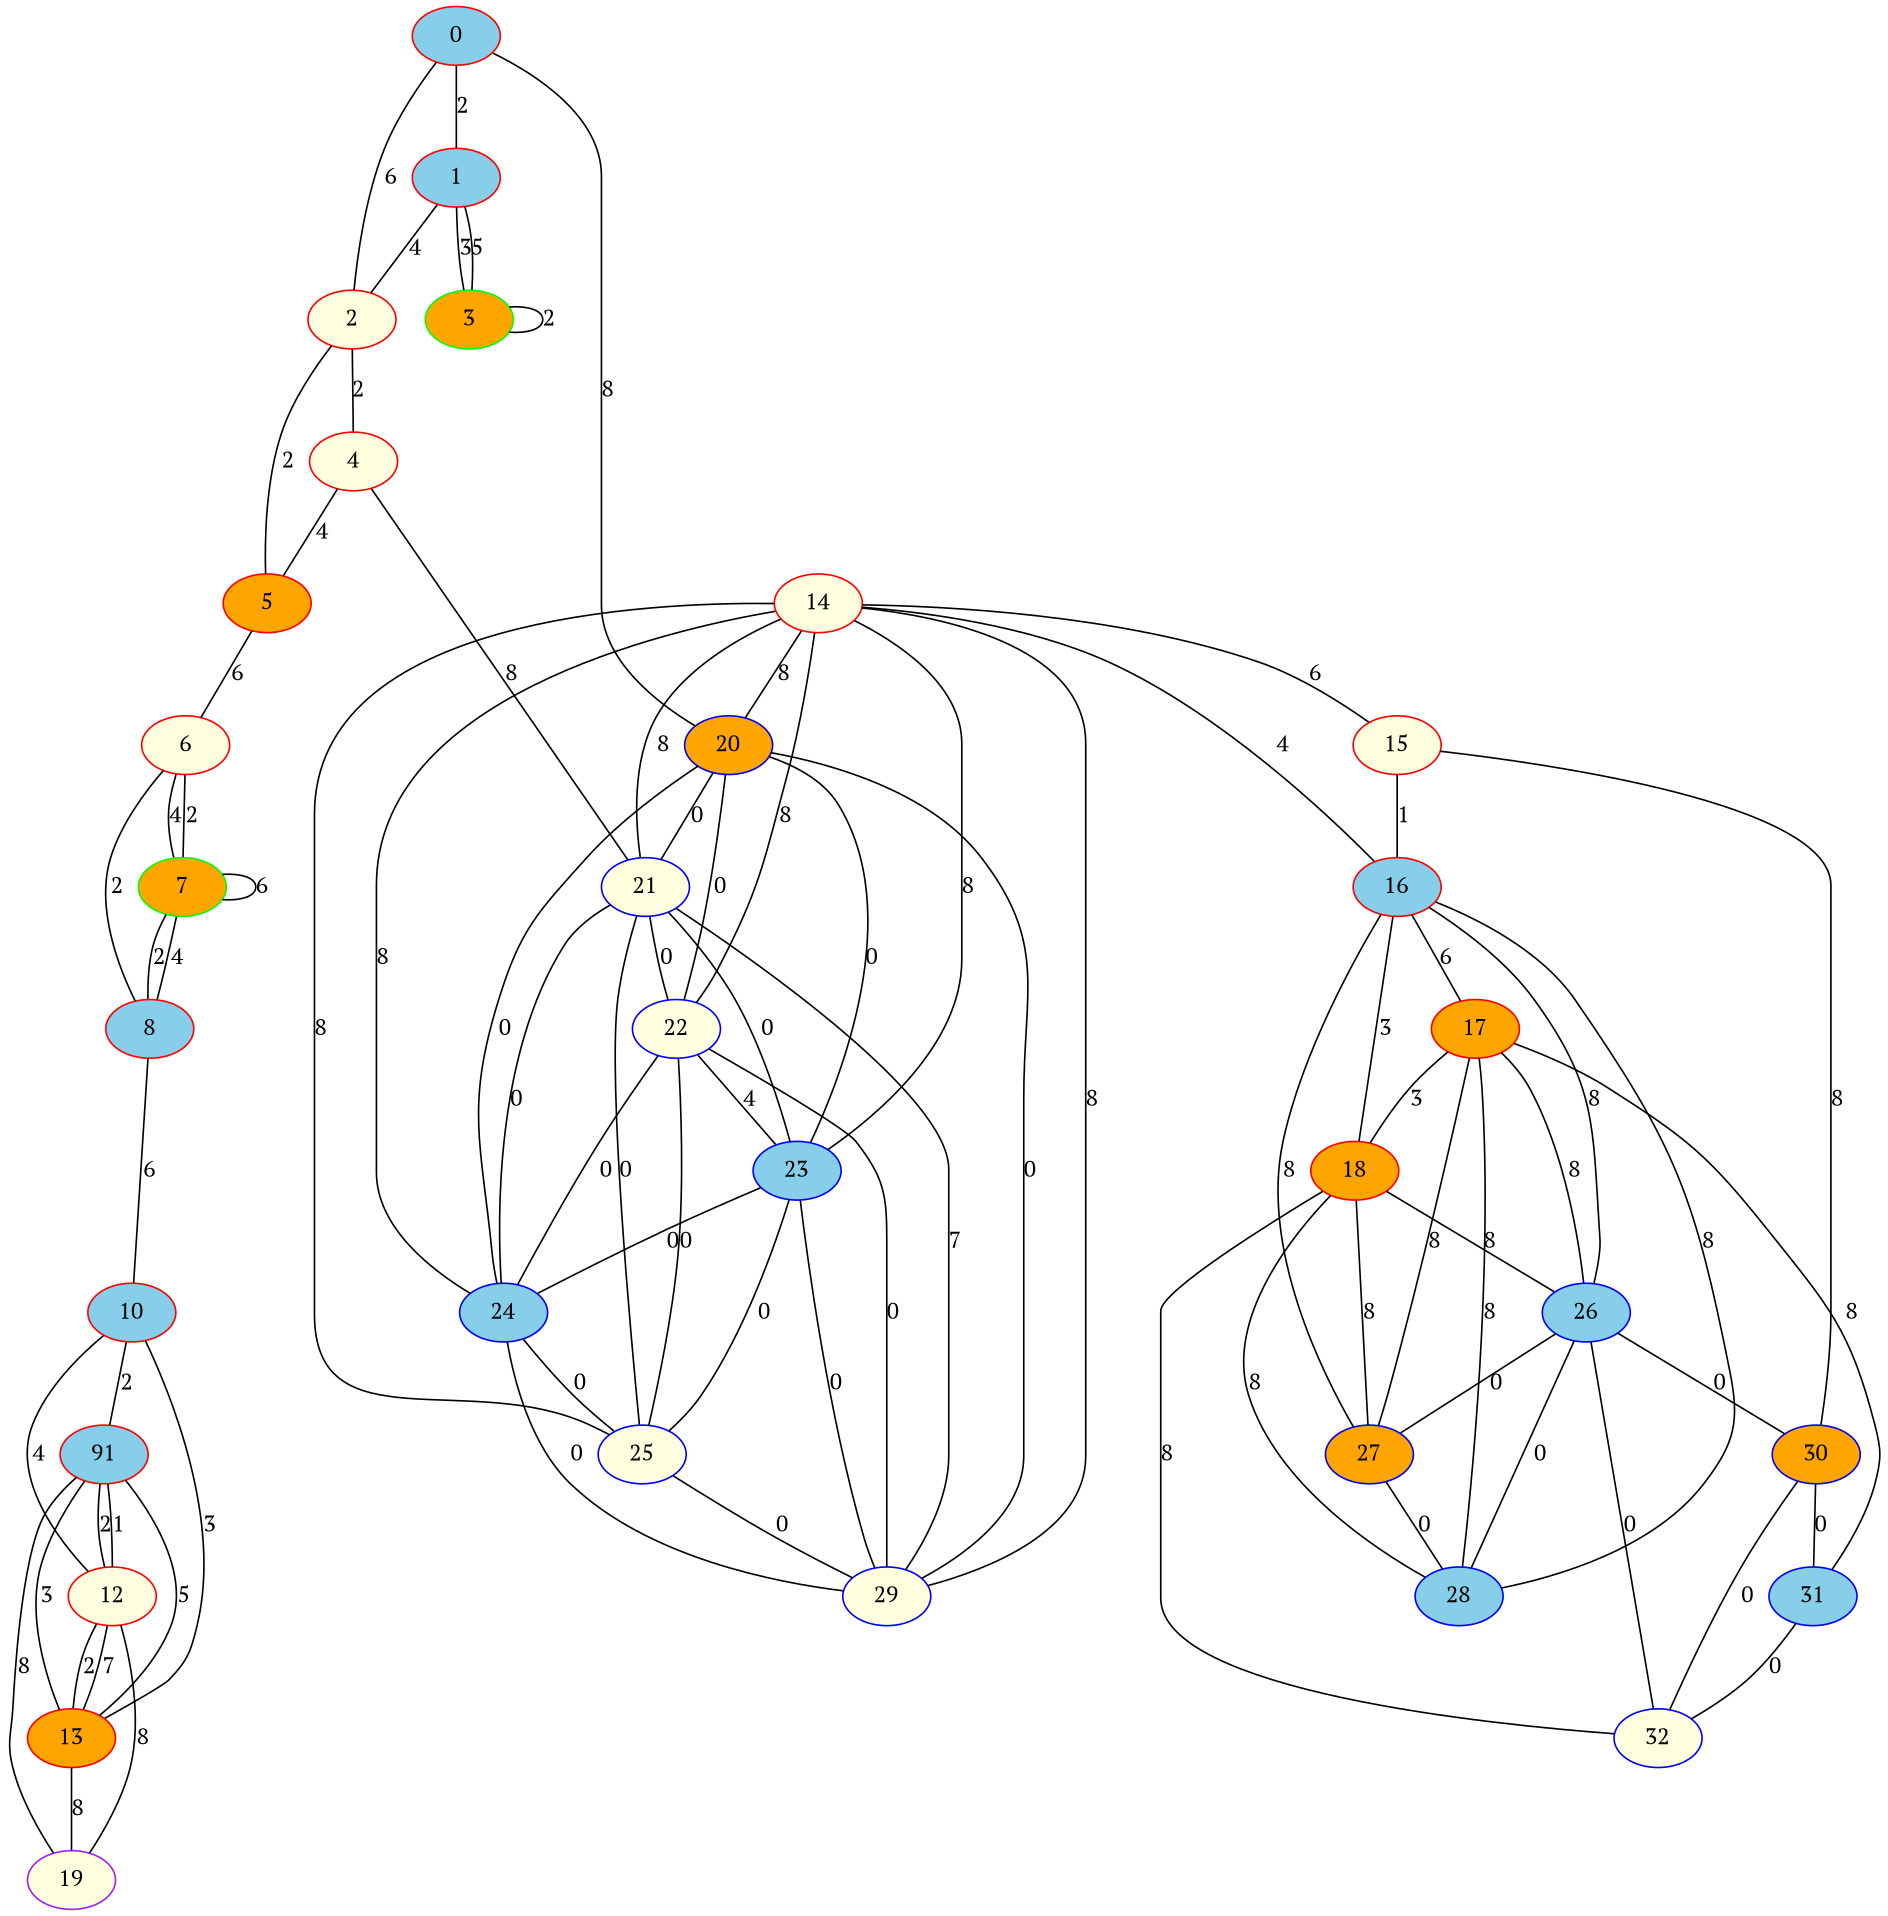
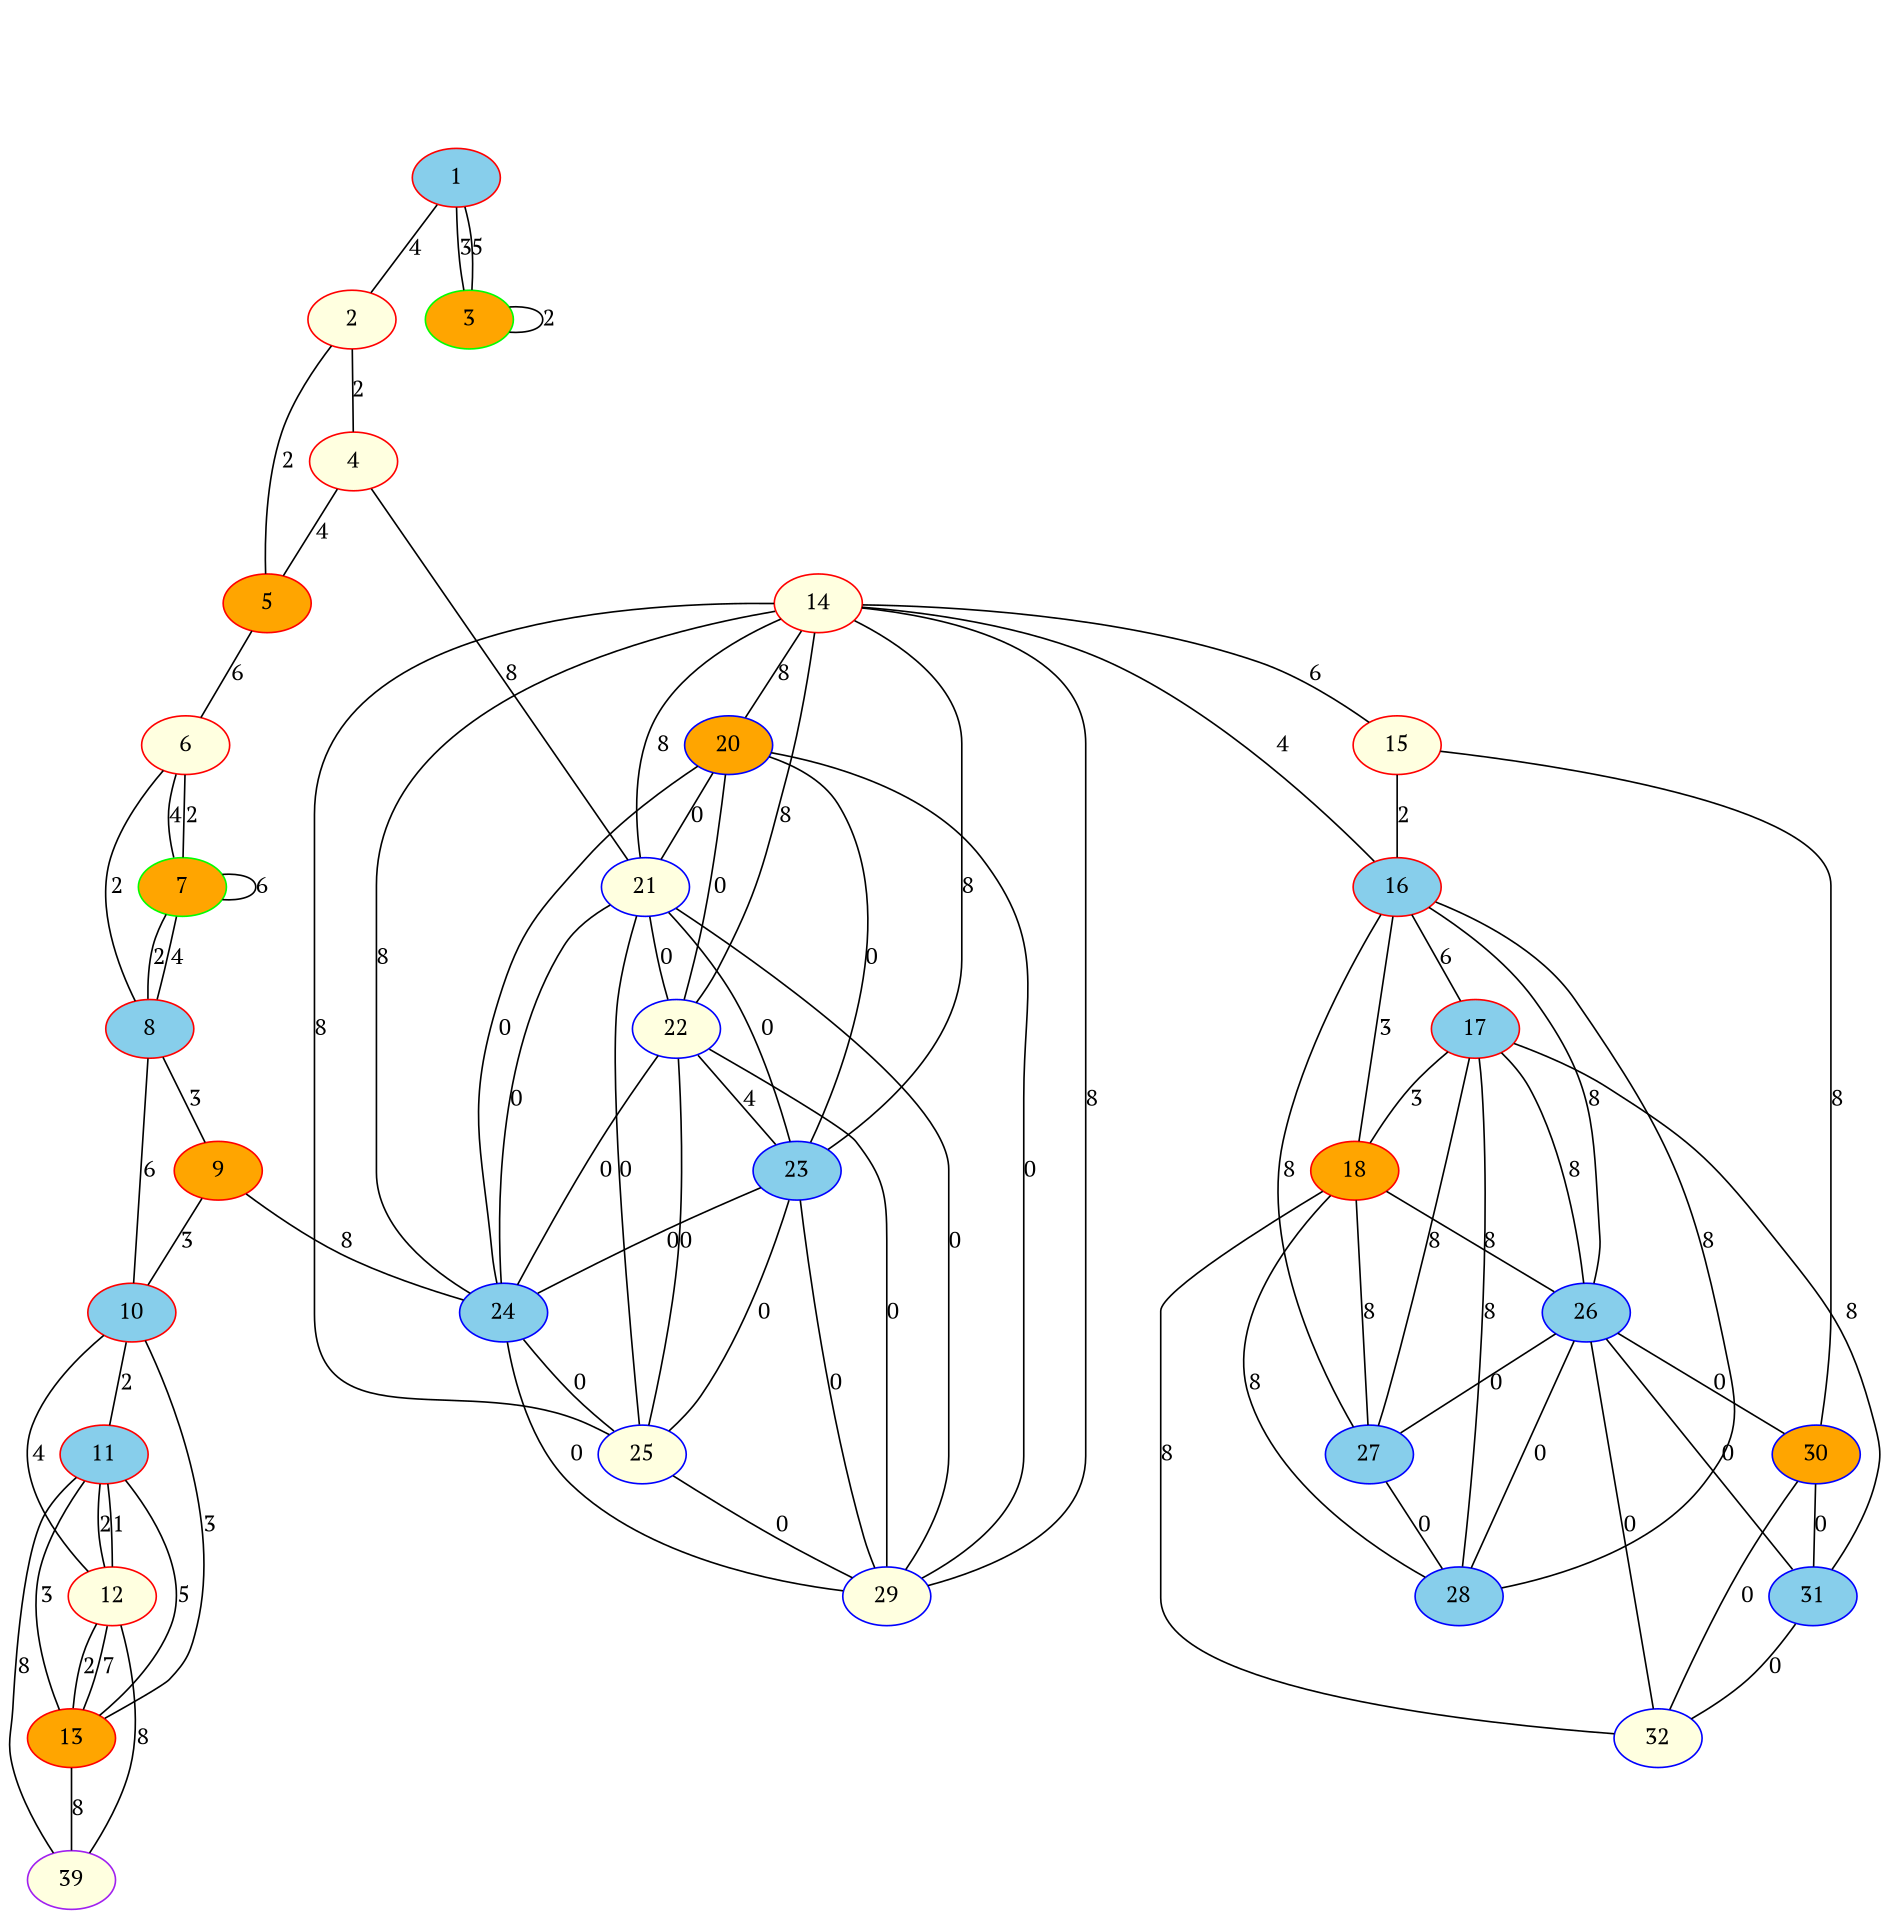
node "0": removed
edge "15" -- "16": label "1" -> "2"
node "17": fillcolor orange -> skyblue
node "9": added
edge "21" -- "29": label "7" -> "0"
node "91": label "91" -> "11"
node "27": fillcolor orange -> skyblue
edge "26" -- "31": added, label "0"
node "19": label "19" -> "39"
